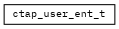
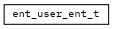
node "ctap_user_ent_t": label "ctap_user_ent_t" -> "ent_user_ent_t"
